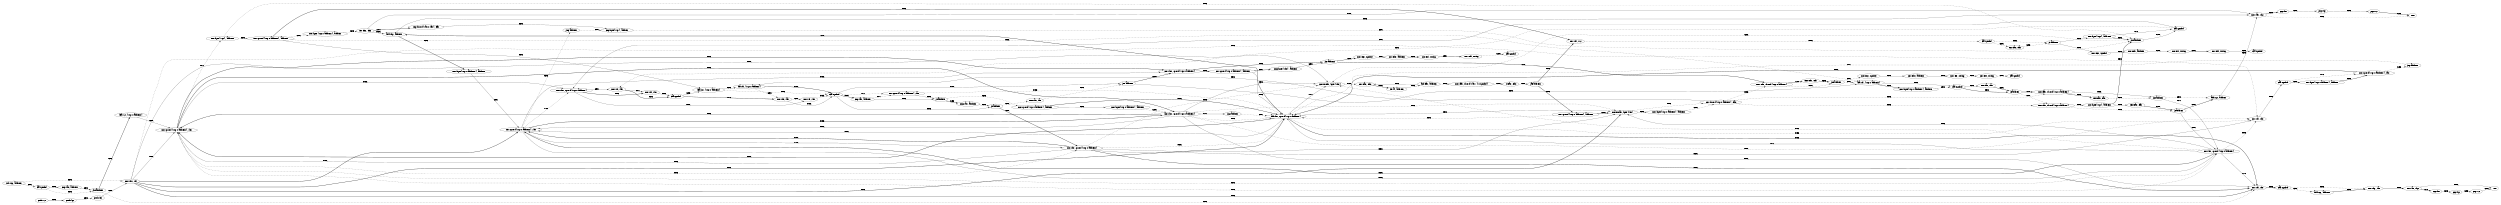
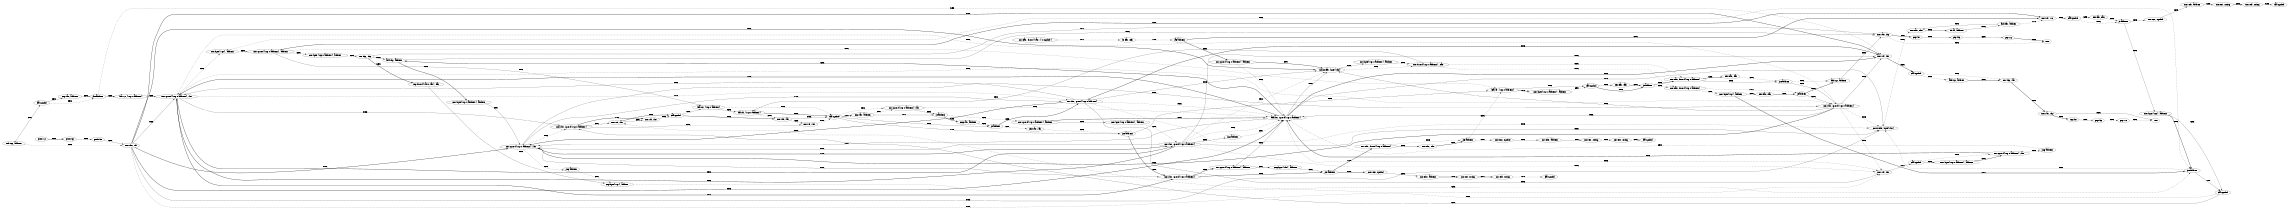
edge "and eax , address" -> "mov eax , dword [ rax * 4 + symbol ]": now "and eax , address" -> "mov rdi , r12"
edge "mov dword [ rsp + address ] , eax" -> "mov edx , dword [ rsp + address ]": removed, label "DFG"
